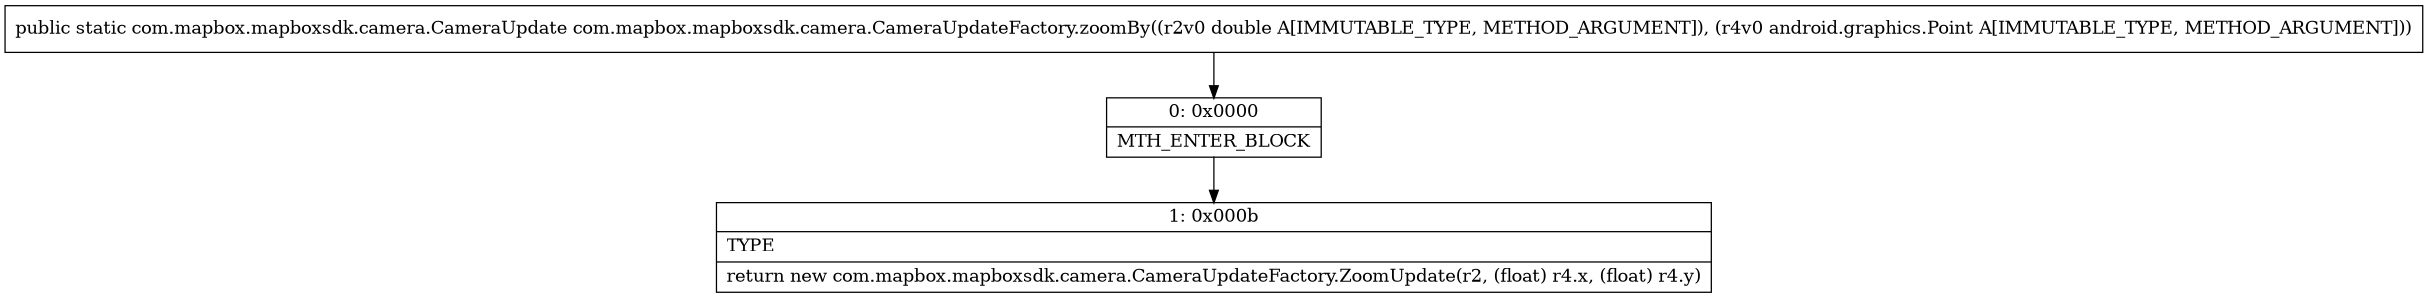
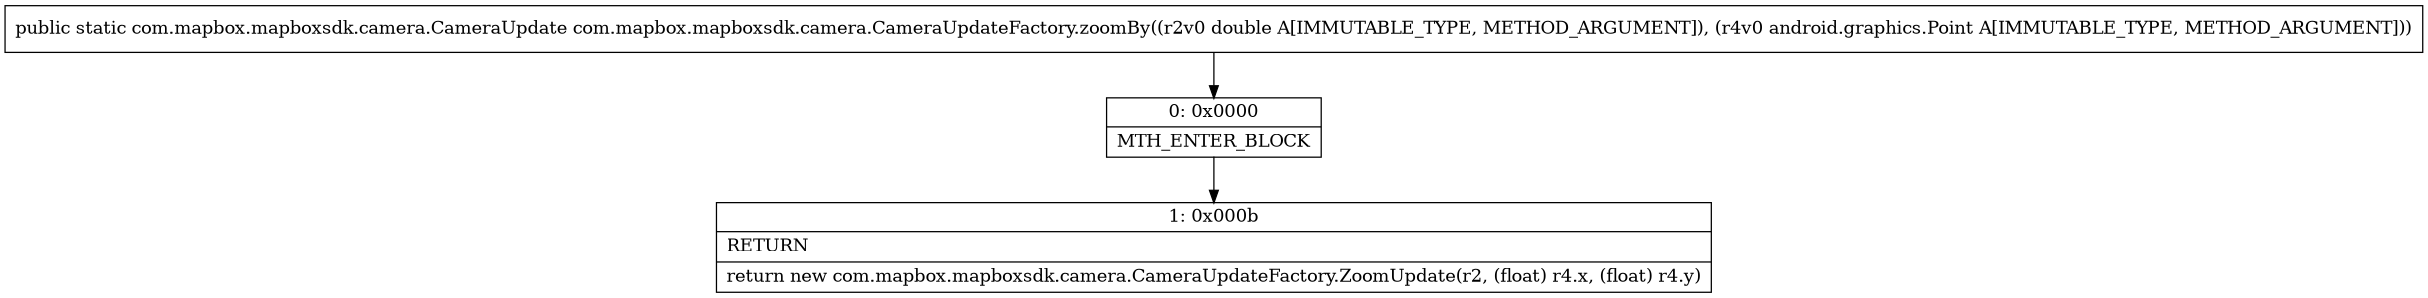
node "1: 0x000b": text "TYPE" -> "RETURN"
